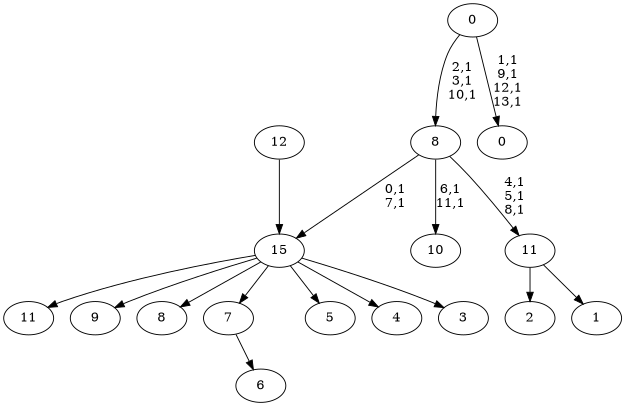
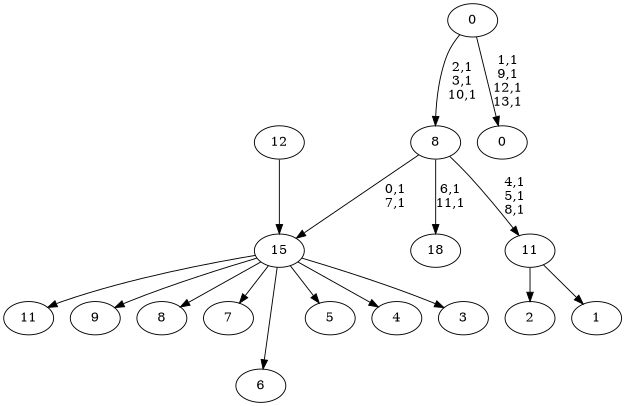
node "10": label "10" -> "18"
edge "7" -> "6": now "15" -> "6"
